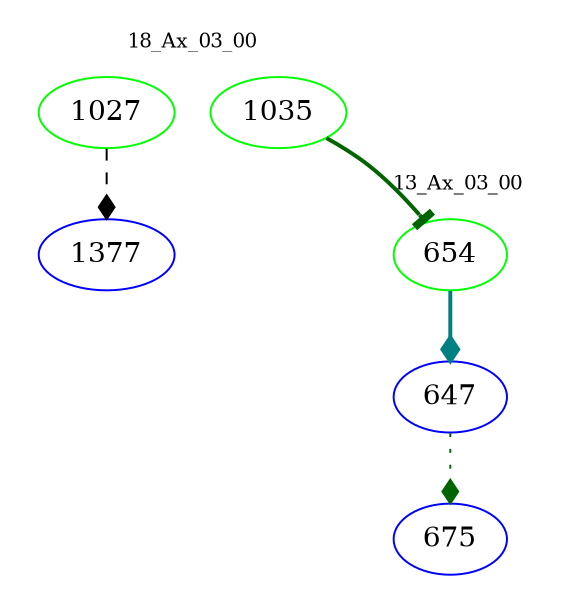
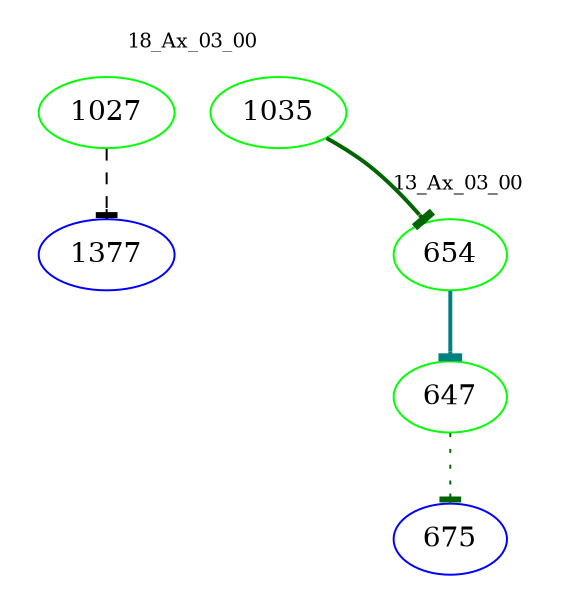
edge "1027" -> "1377": arrowhead diamond -> tee
edge "654" -> "647": arrowhead diamond -> tee
node "647": color blue -> green
edge "647" -> "675": arrowhead diamond -> tee
